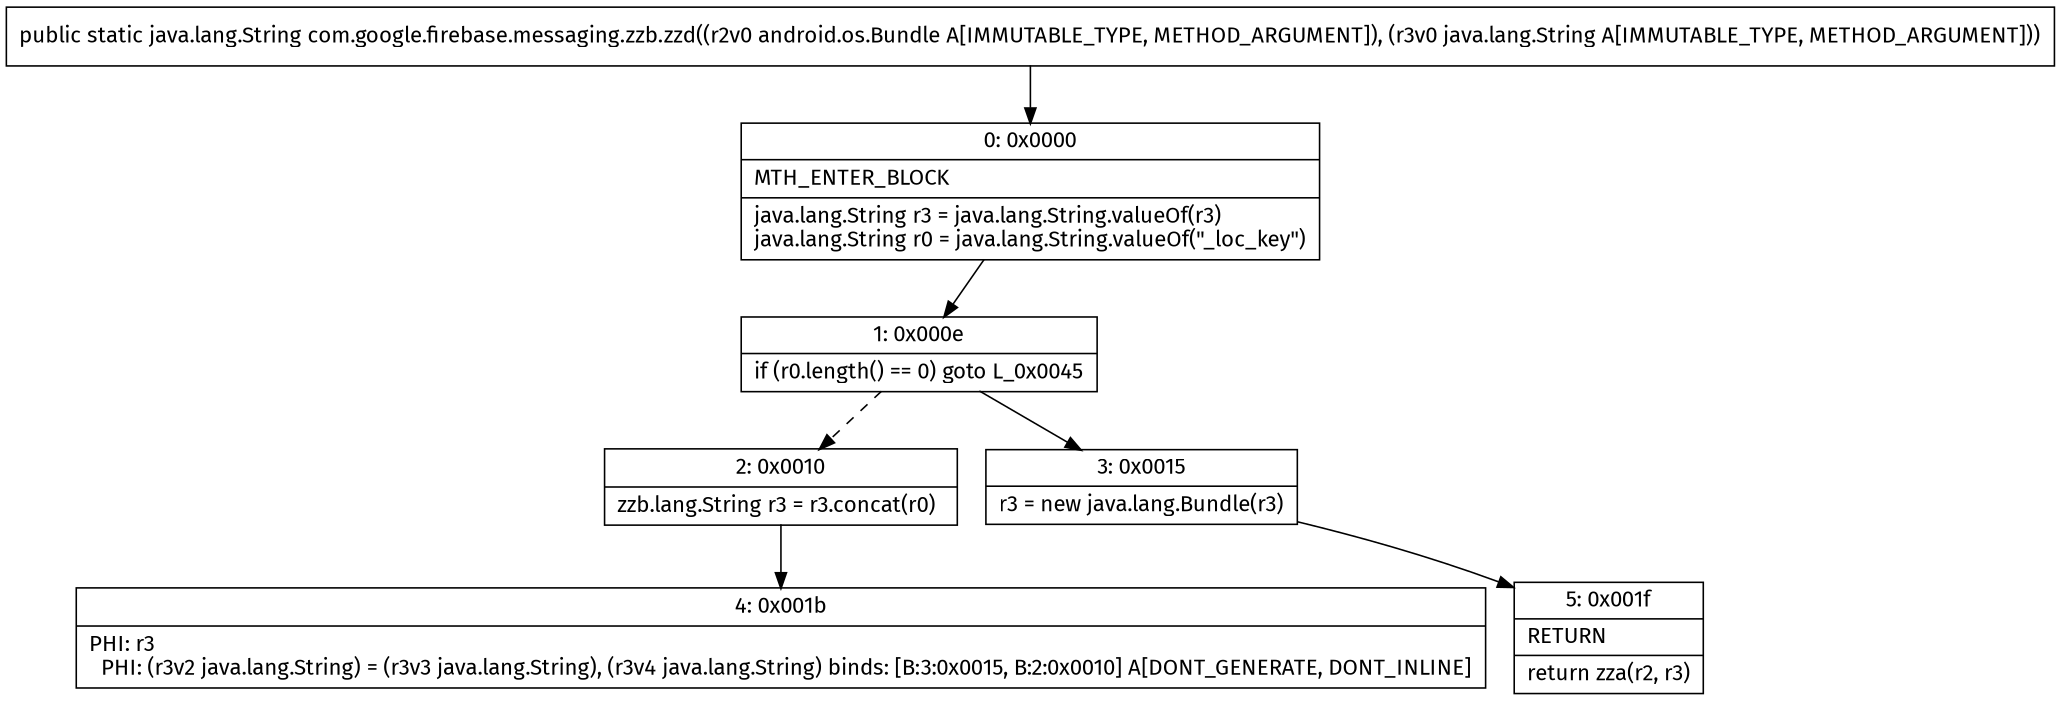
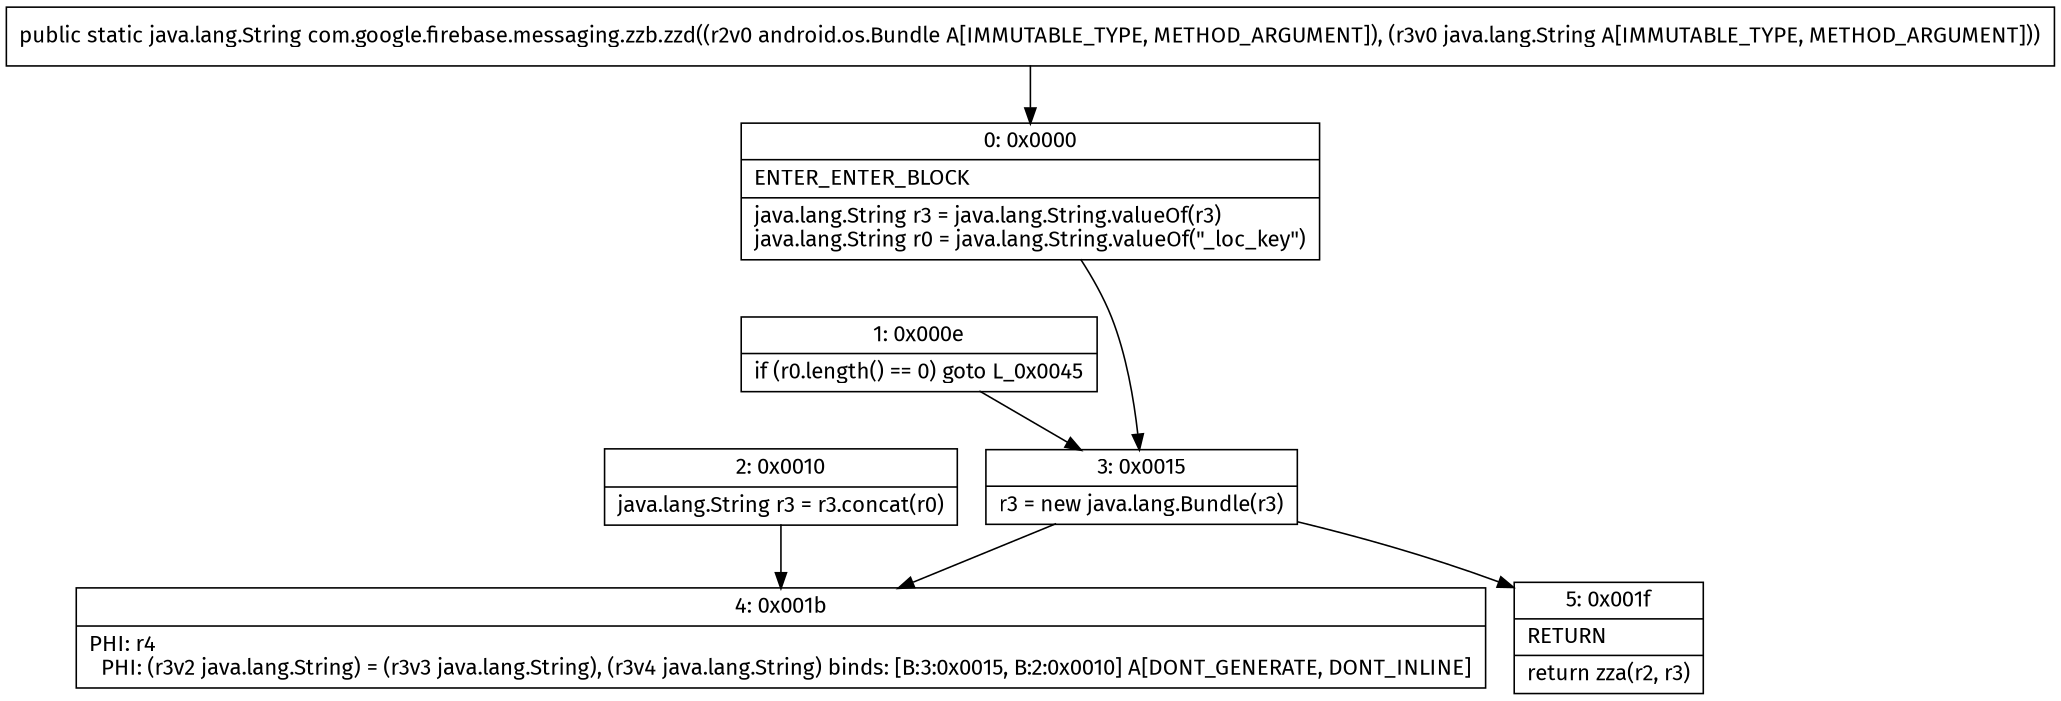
node "0: 0x0000": text "MTH_ENTER_BLOCK" -> "ENTER_ENTER_BLOCK"
edge "0: 0x0000" -> "1: 0x000e": now "0: 0x0000" -> "3: 0x0015"
edge "1: 0x000e" -> "2: 0x0010": removed
node "2: 0x0010": text "zzb.lang.String r3 = r3.concat(r0)" -> "java.lang.String r3 = r3.concat(r0)"
edge "3: 0x0015" -> "4: 0x001b": added
node "4: 0x001b": text "PHI: r3" -> "PHI: r4"
